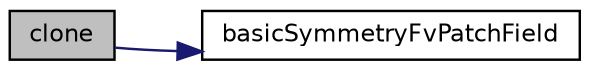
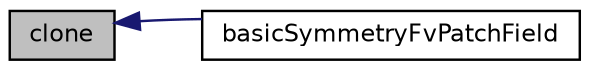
edge "clone" -> "basicSymmetryFvPatchField": reversed
